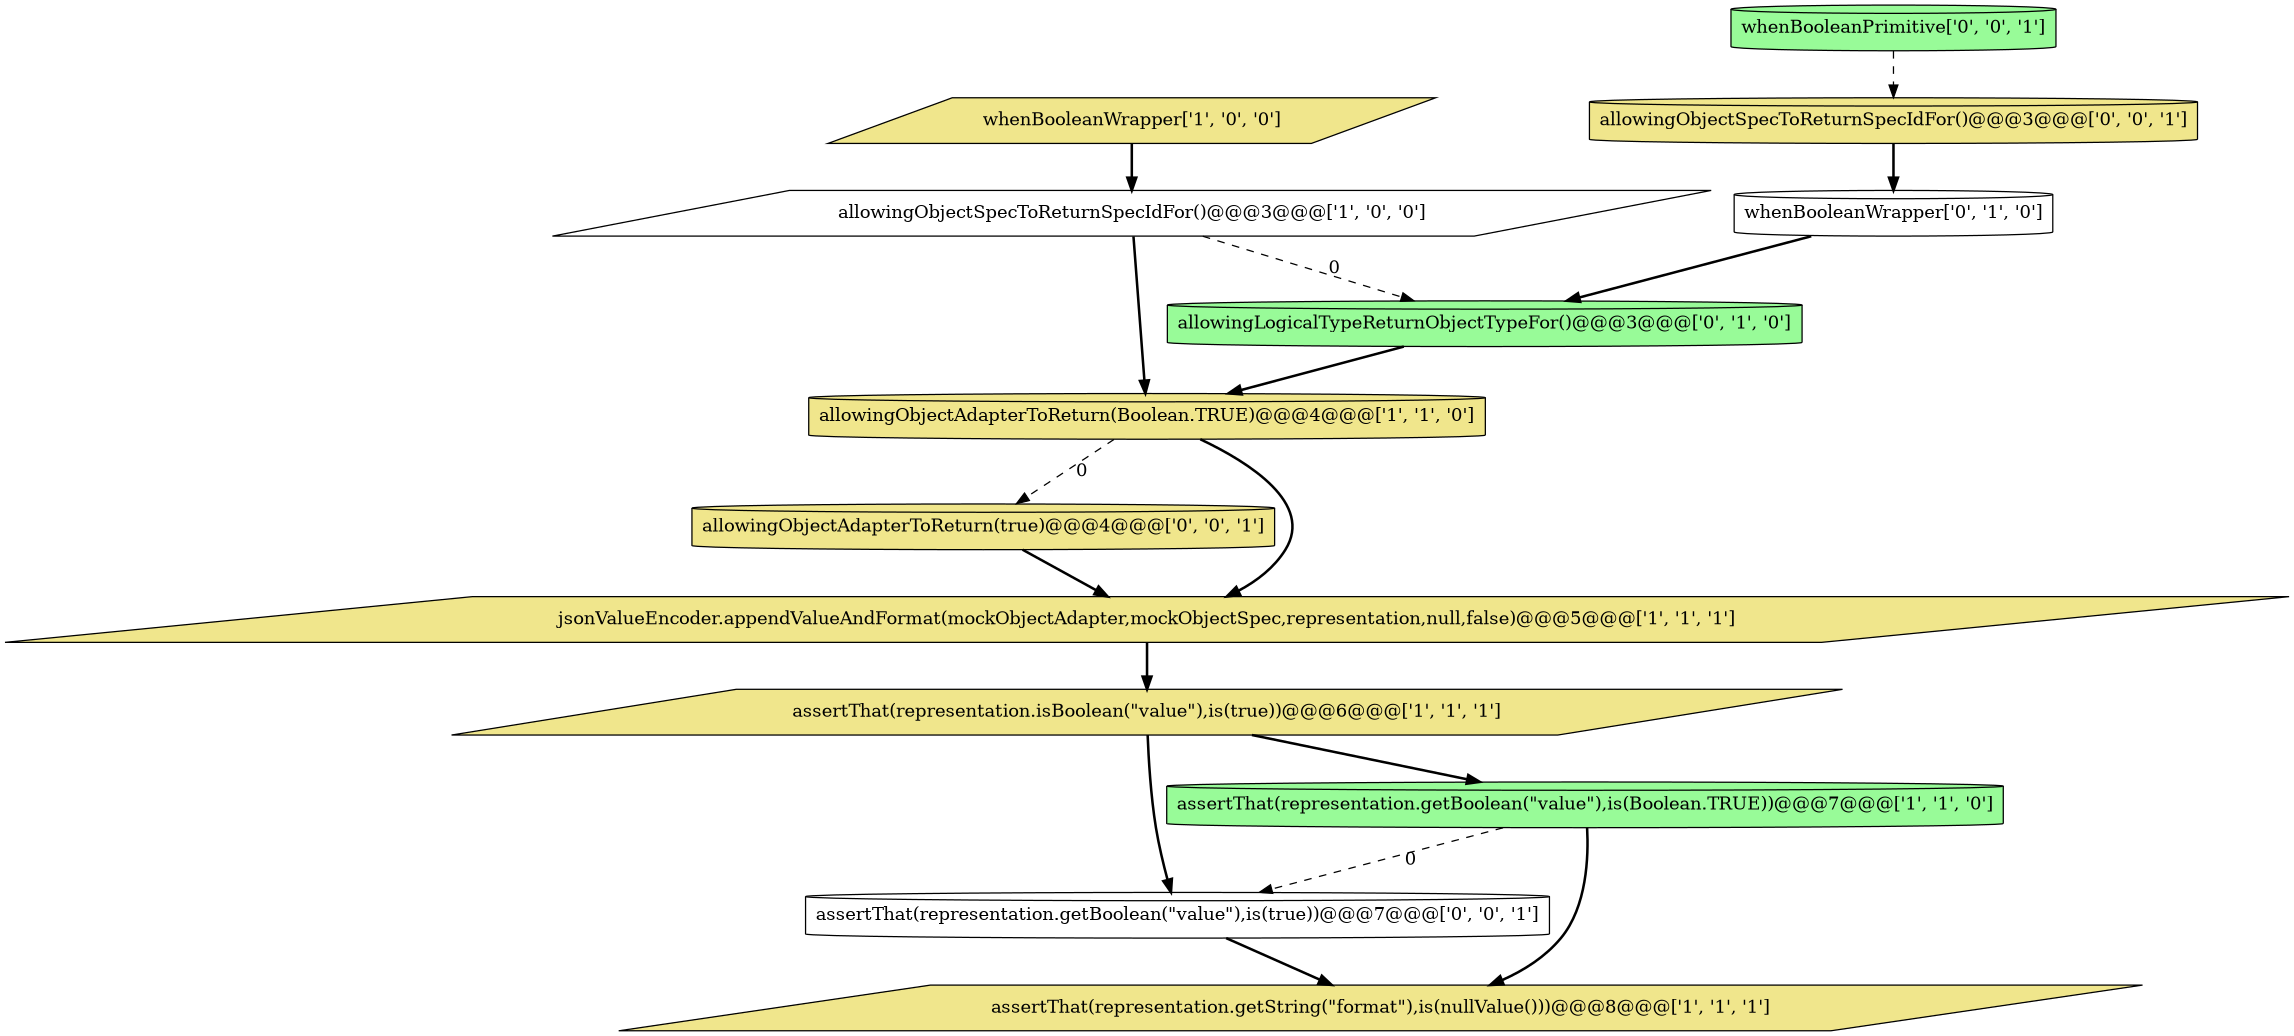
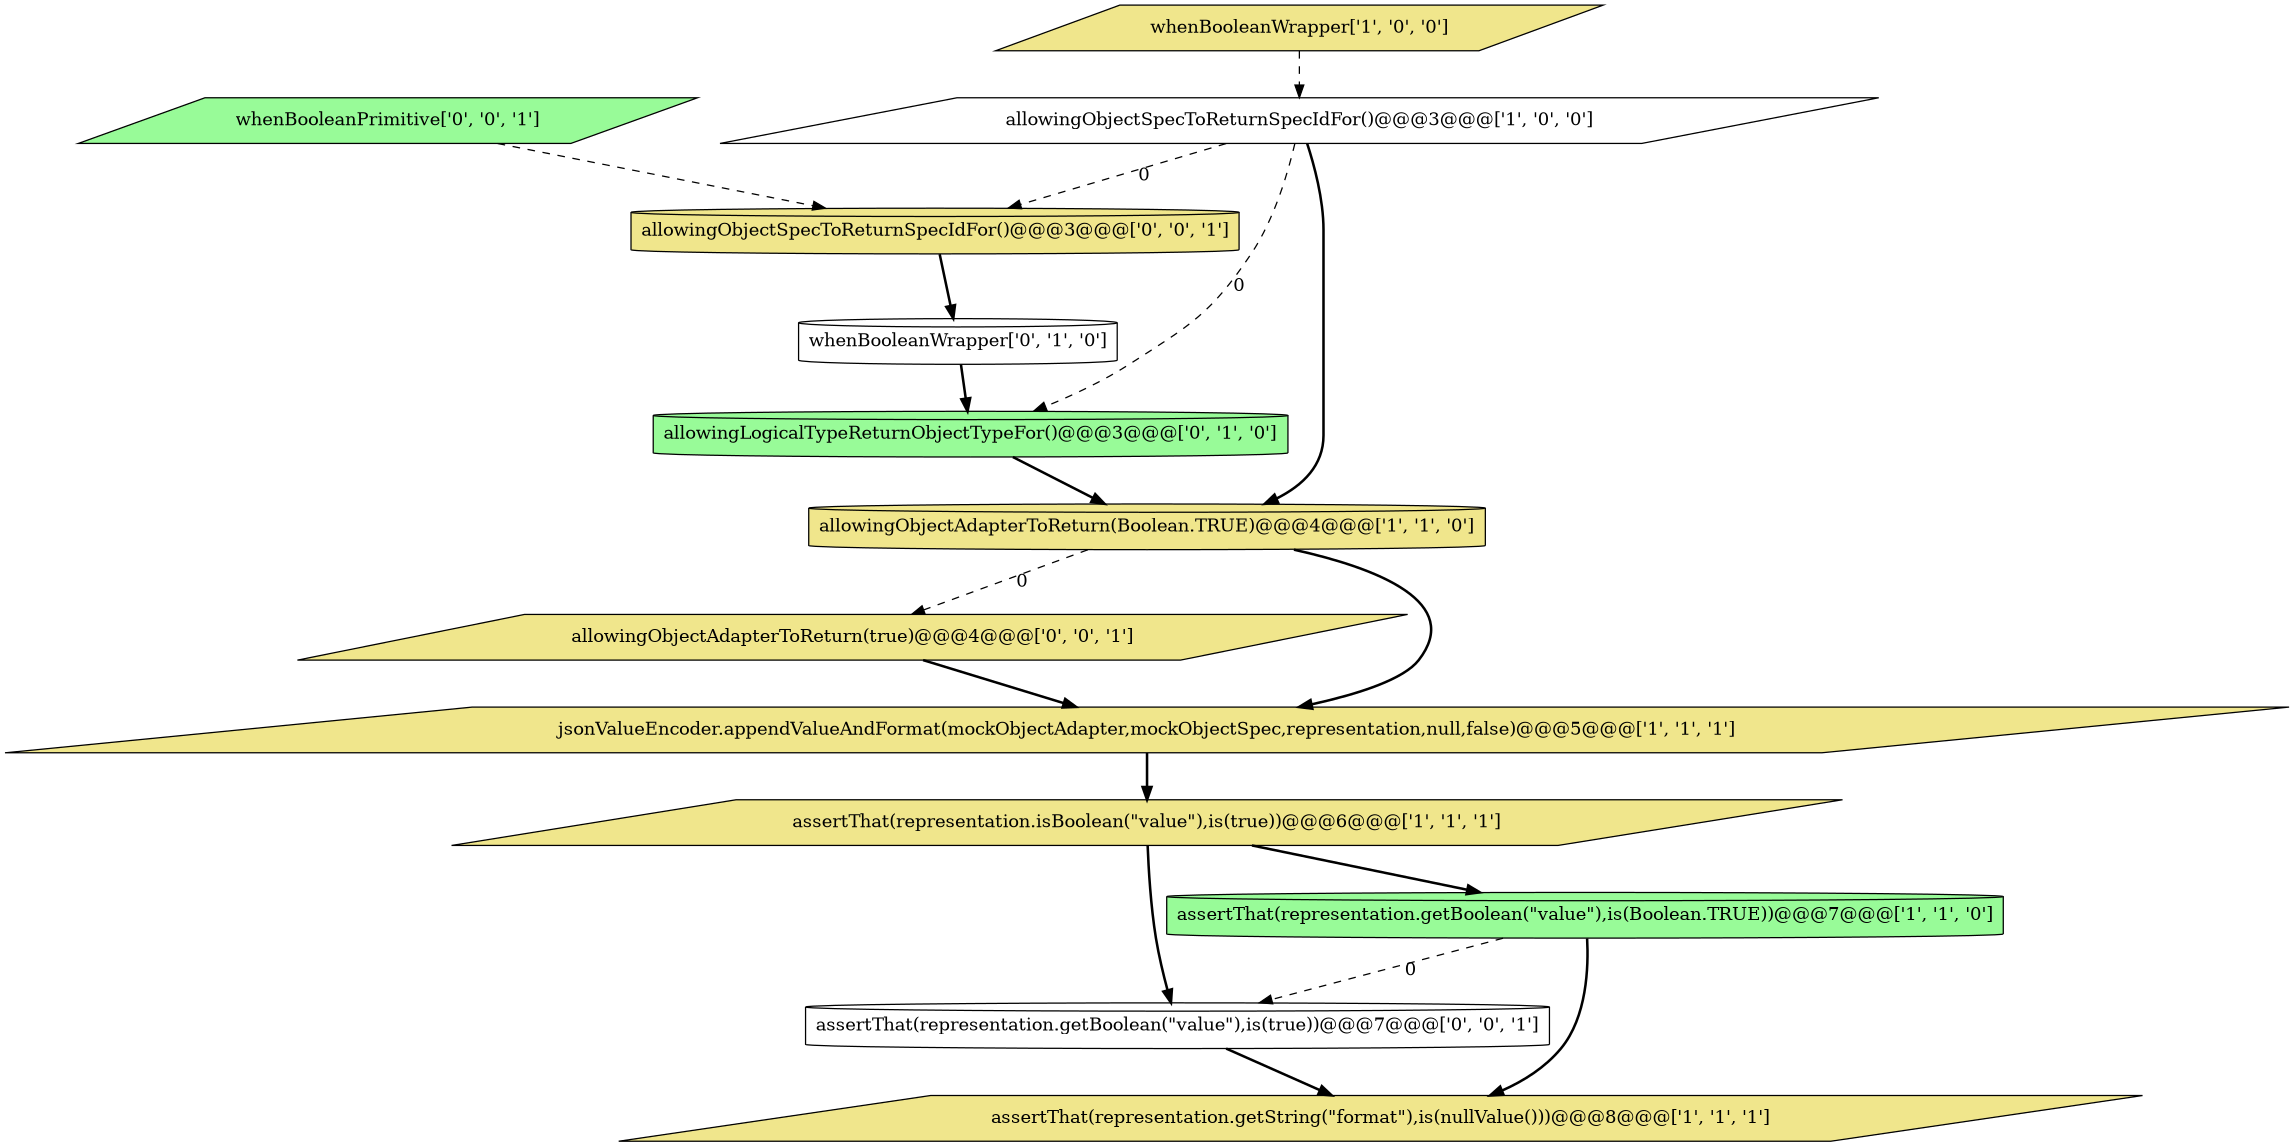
node "whenBooleanPrimitive['0', '0', '1']": shape cylinder -> parallelogram
edge "whenBooleanWrapper['1', '0', '0']" -> "allowingObjectSpecToReturnSpecIdFor()@@@3@@@['1', '0', '0']": style bold -> dashed
edge "allowingObjectSpecToReturnSpecIdFor()@@@3@@@['1', '0', '0']" -> "allowingObjectSpecToReturnSpecIdFor()@@@3@@@['0', '0', '1']": added, label "0"
node "allowingObjectAdapterToReturn(true)@@@4@@@['0', '0', '1']": shape cylinder -> parallelogram
